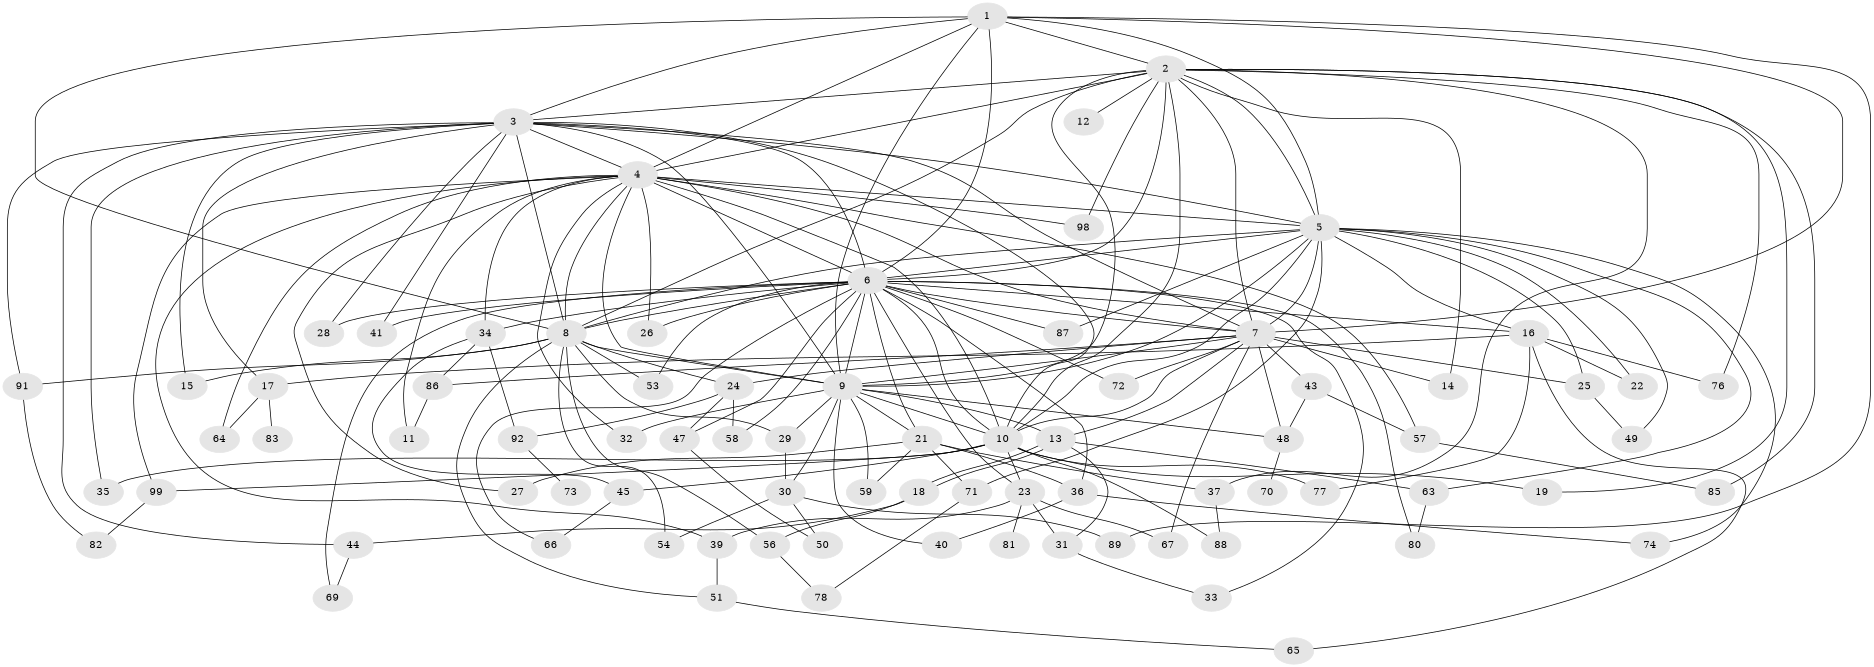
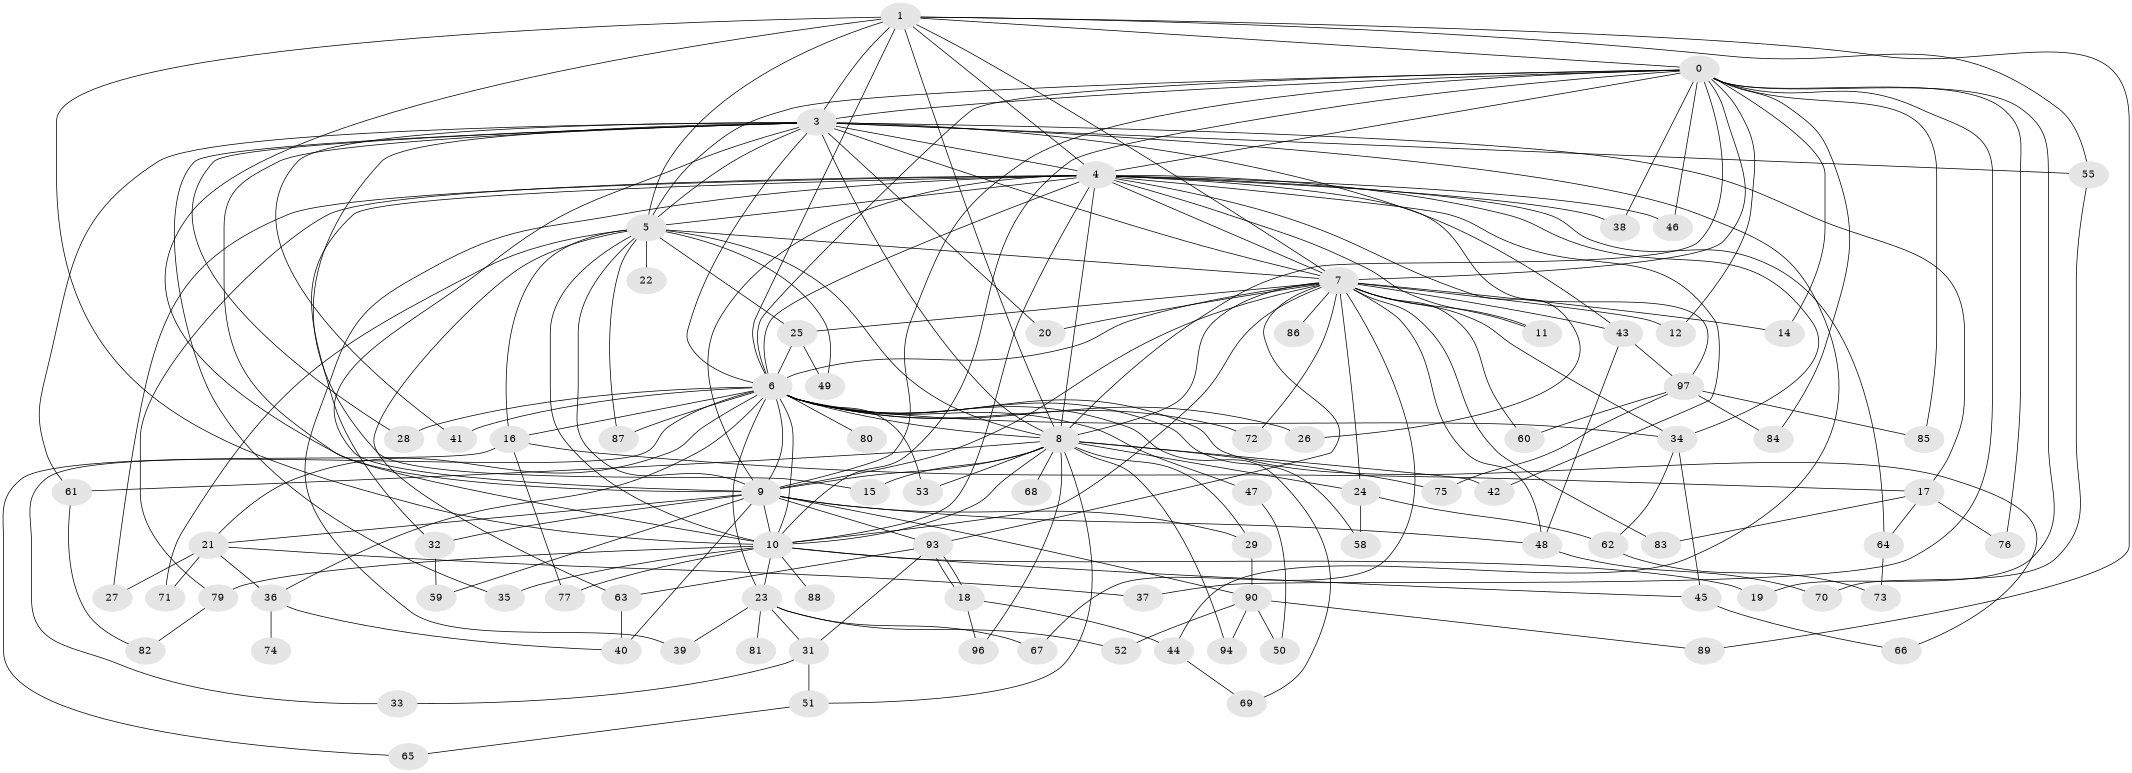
node "2": label "2" -> "0"
edge "3" -- "43": added
edge "1" -- "10": added
node "55": added
node "98": label "98" -> "38"
node "46": added
edge "5" -- "6": now "25" -- "6"
edge "5" -- "74": removed
edge "7" -- "12": added
node "20": added
edge "7" -- "8": added
edge "34" -- "86": now "34" -- "7"
edge "16" -- "22": removed
edge "16" -- "76": now "17" -- "76"
node "91": label "91" -> "61"
edge "24" -- "47": removed
edge "86" -- "11": now "7" -- "11"
edge "7" -- "83": added
node "92": label "92" -> "62"
node "13": label "13" -> "93"
node "57": label "57" -> "97"
node "60": added
node "84": added
edge "21" -- "59": now "32" -- "59"
node "99": label "99" -> "79"
node "30": label "30" -> "90"
node "68": added
node "75": added
node "42": added
edge "37" -- "88": removed
edge "63" -- "80": now "63" -- "40"
edge "8" -- "10": added
node "54": label "54" -> "94"
node "56": label "56" -> "96"
edge "39" -- "51": now "31" -- "51"
edge "64" -- "73": added
node "78": removed
node "52": added
